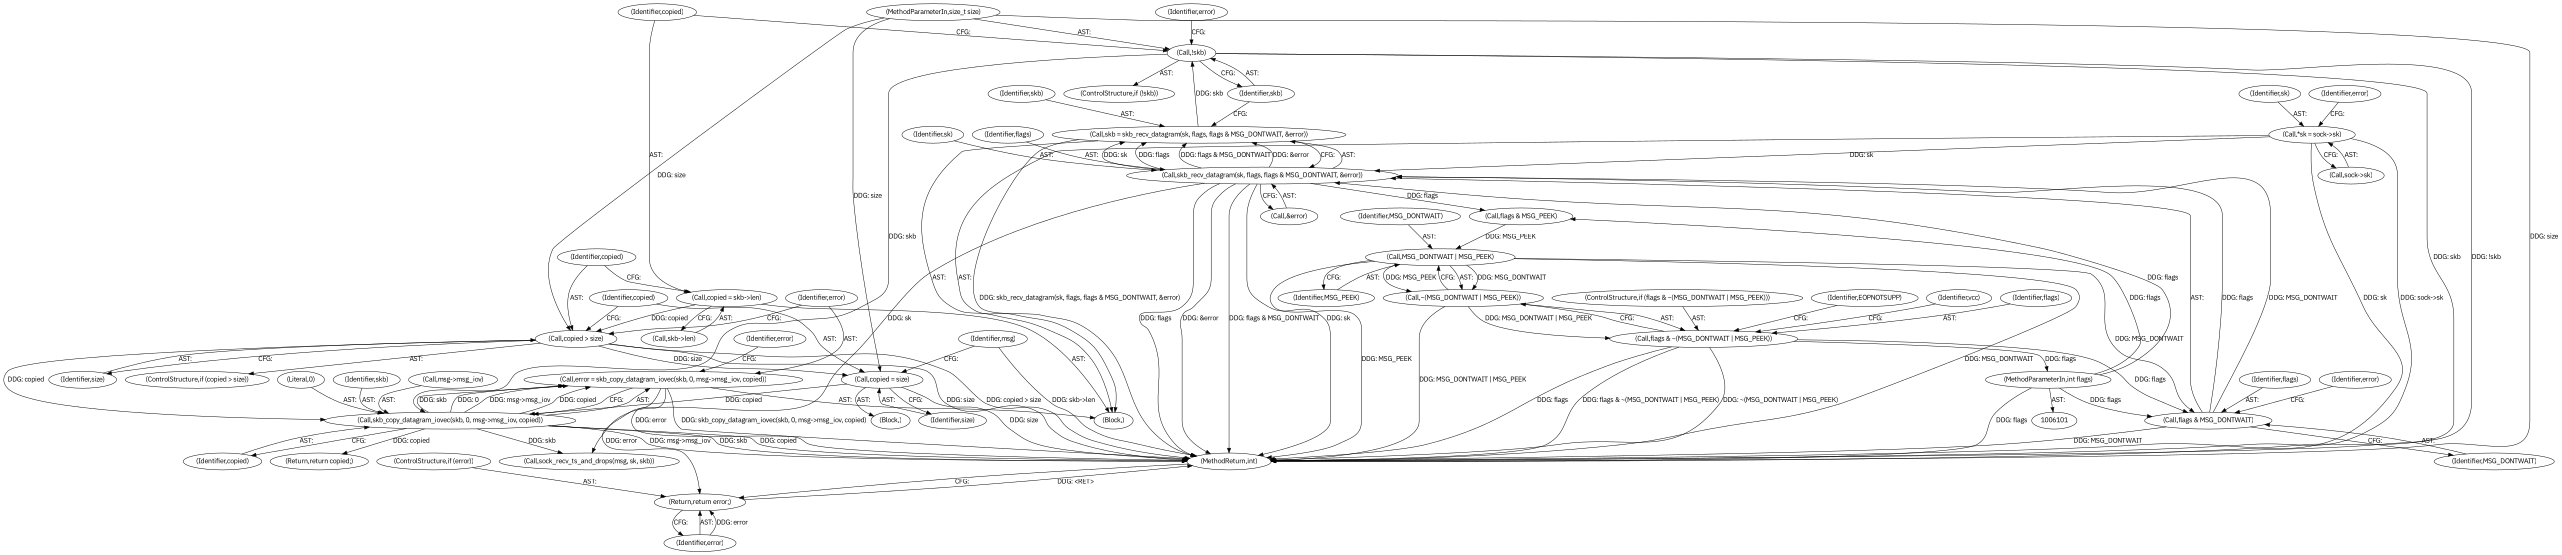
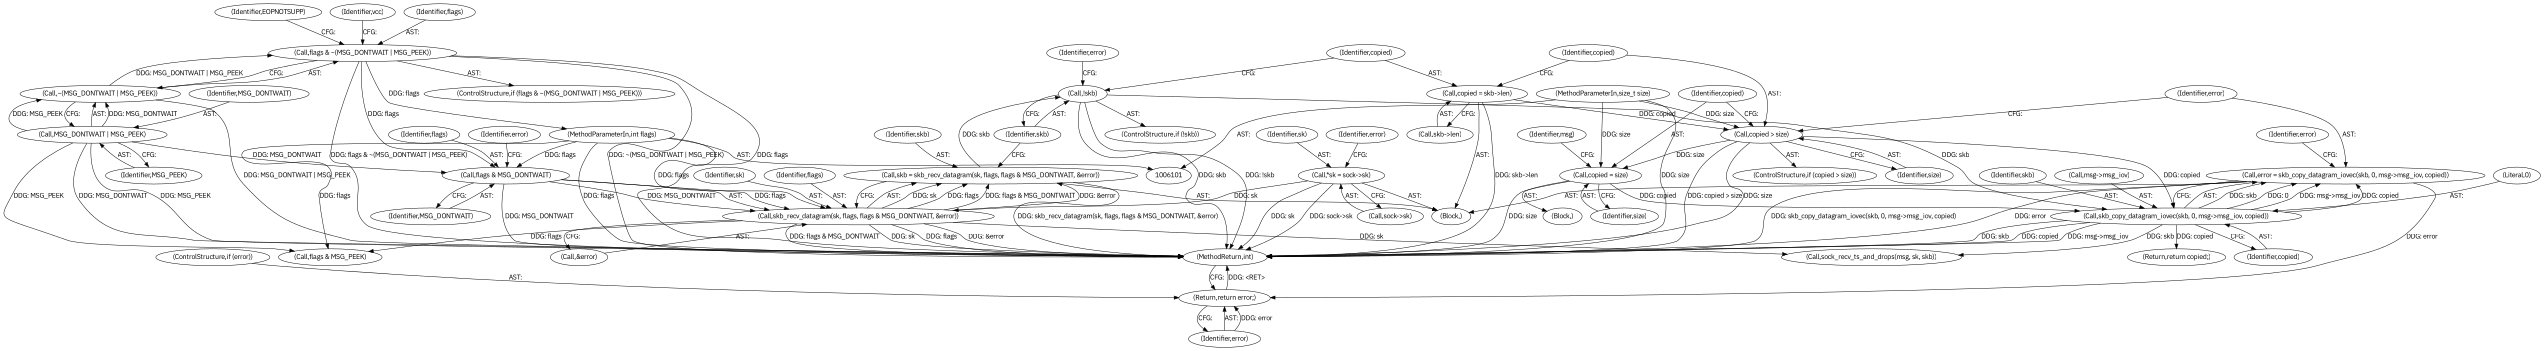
edge "(MethodParameterIn,size_t size)" -> "(Call,!skb)": now "(MethodParameterIn,size_t size)" -> "1006101"
edge "(Call,flags & MSG_PEEK)" -> "(Call,MSG_DONTWAIT | MSG_PEEK)": reversed
edge "(ControlStructure,if (flags & ~(MSG_DONTWAIT | MSG_PEEK)))" -> "(Call,flags & ~(MSG_DONTWAIT | MSG_PEEK))": reversed
edge "(Identifier,msg)" -> "(MethodReturn,int)": now "(Call,copied = skb->len)" -> "(MethodReturn,int)"
